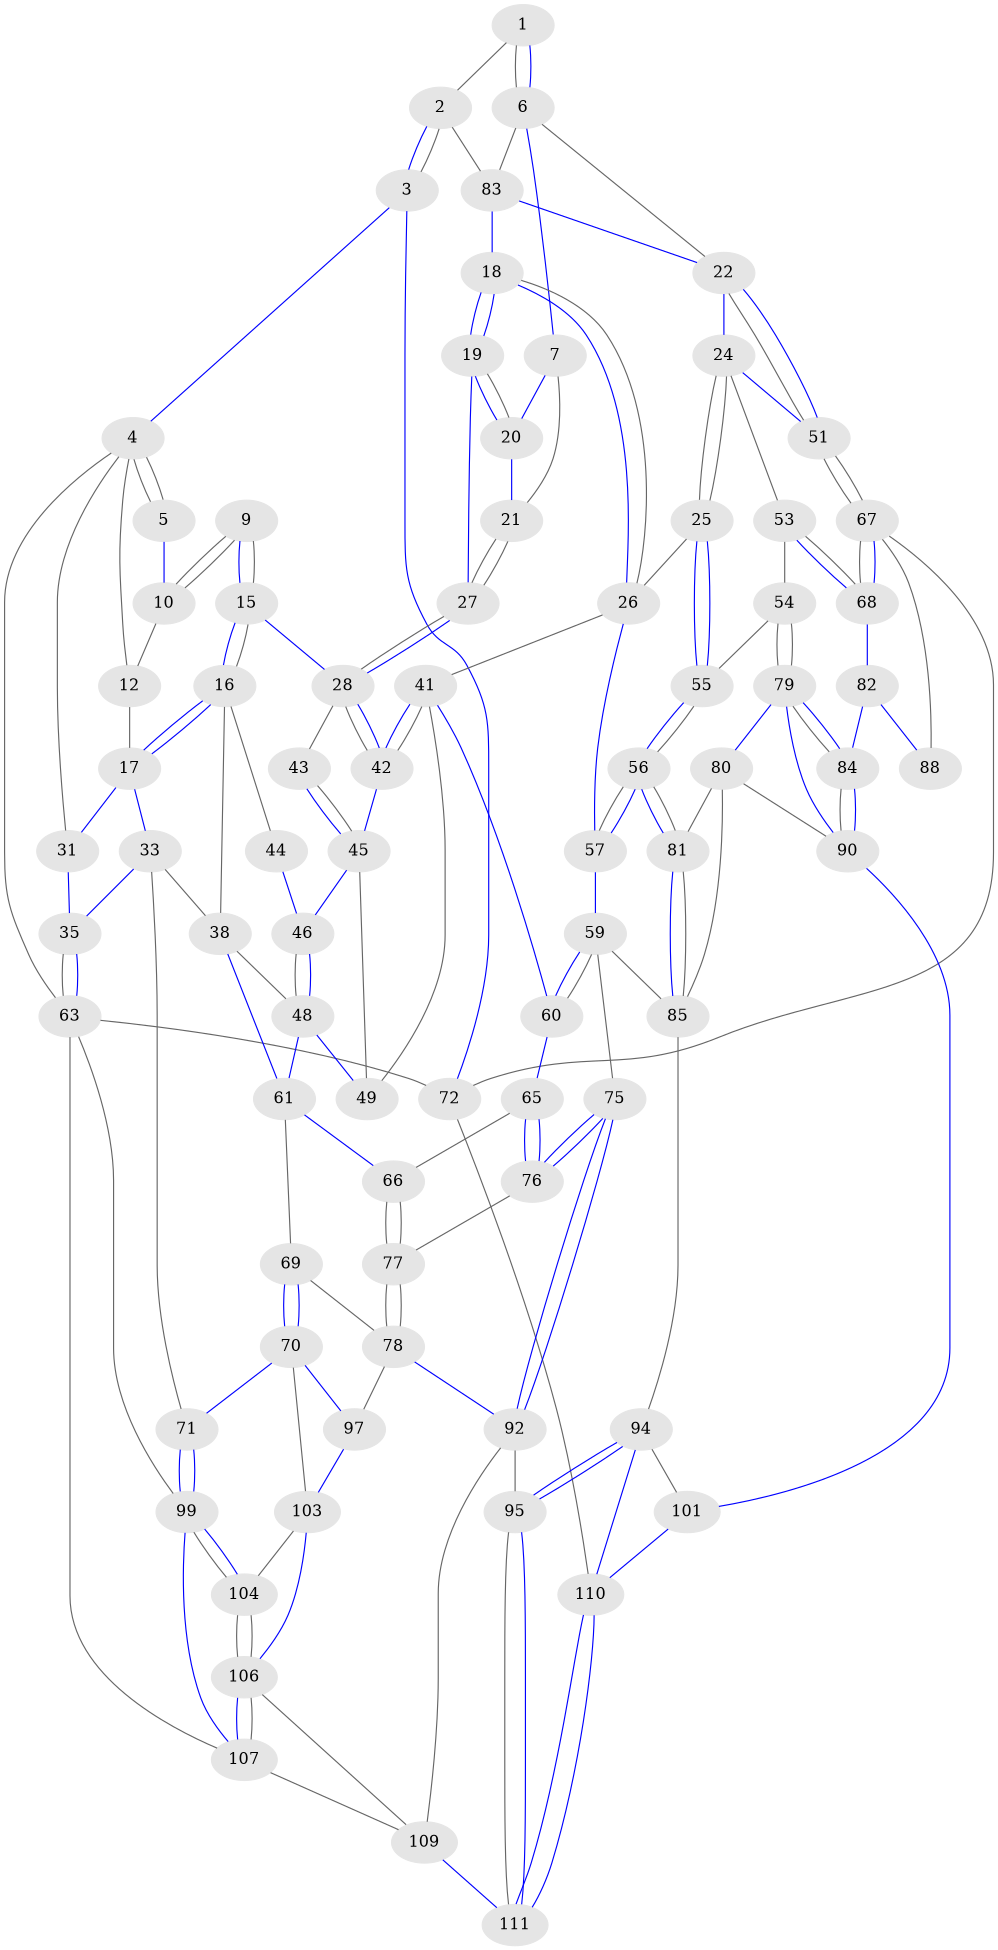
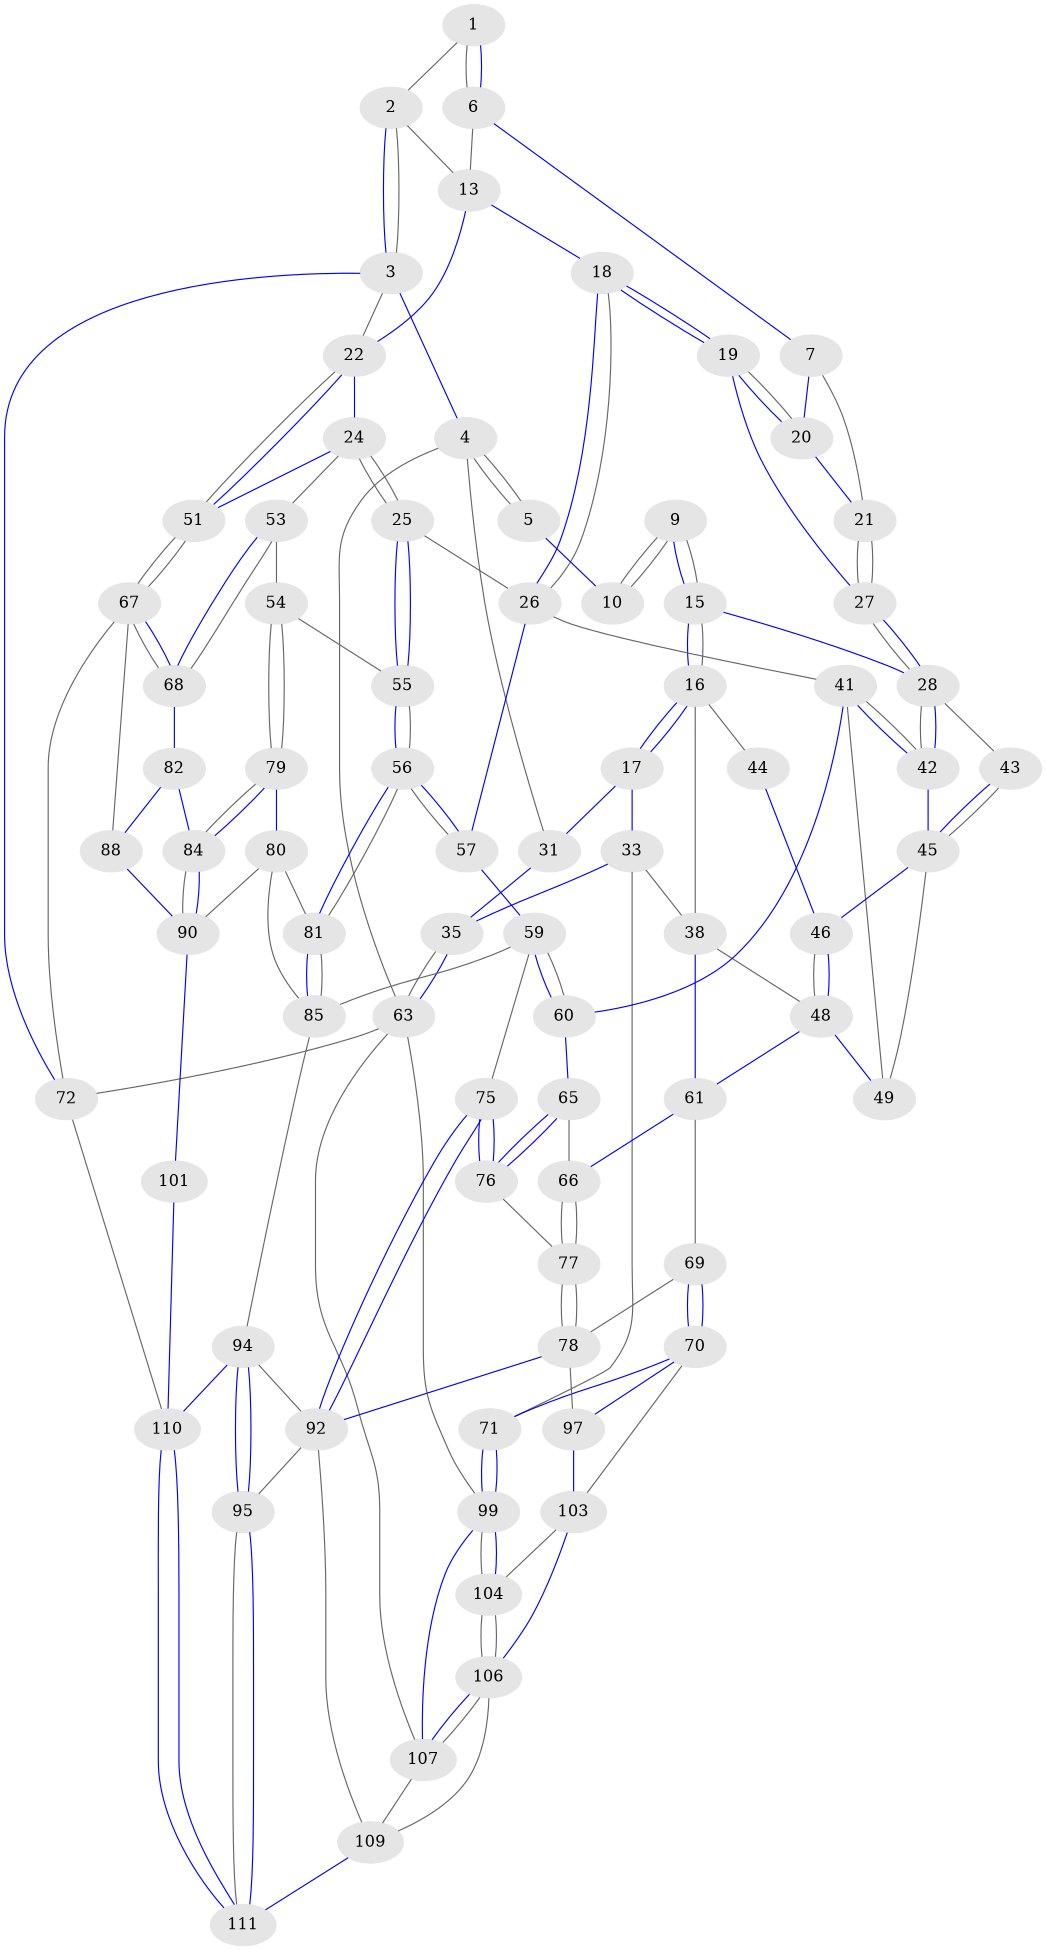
node "83": label "83" -> "13"
edge "6" -- "22": now "3" -- "22"
node "12": removed
edge "79" -- "90": now "88" -- "90"
edge "94" -- "101": now "94" -- "92"
